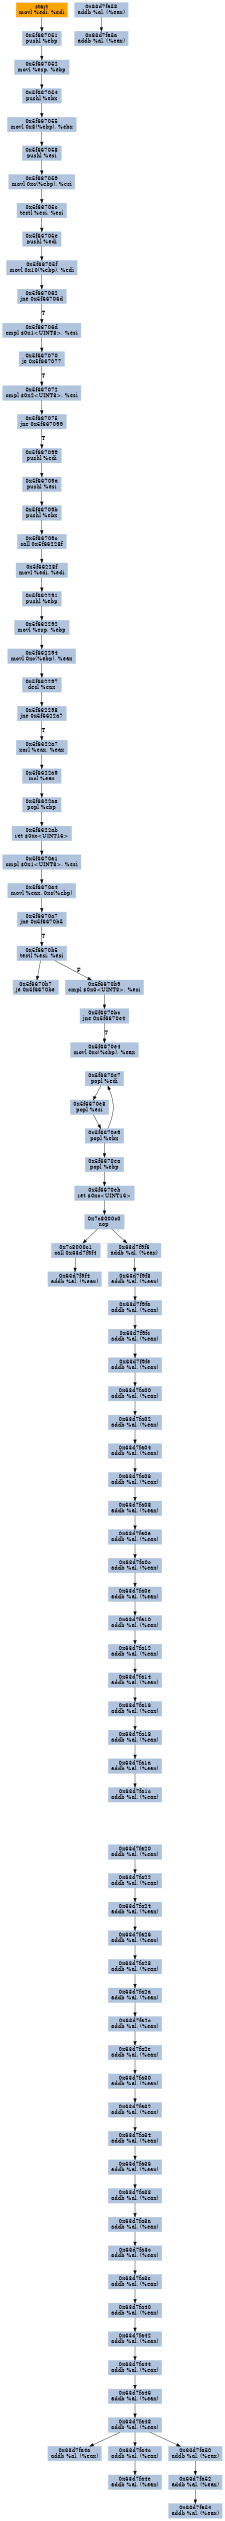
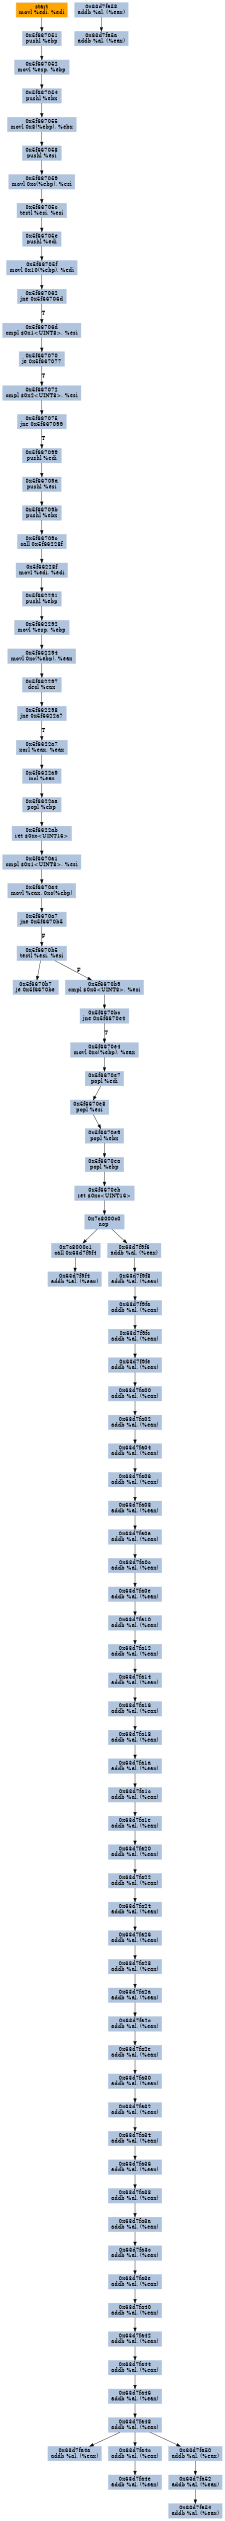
edge "0x5f6670a7 jne 0x5f6670b5" -> "0x5f6670b5 testl %esi, %esi": label "T" -> "F"
edge "0x5f6670e9 popl %ebx" -> "0x5f6670e7 popl %edi": now "0x5f6670e4 movl 0xc(%ebp), %eax" -> "0x5f6670e7 popl %edi"
node "0x63d7fa1e addb %al, (%eax)": added
